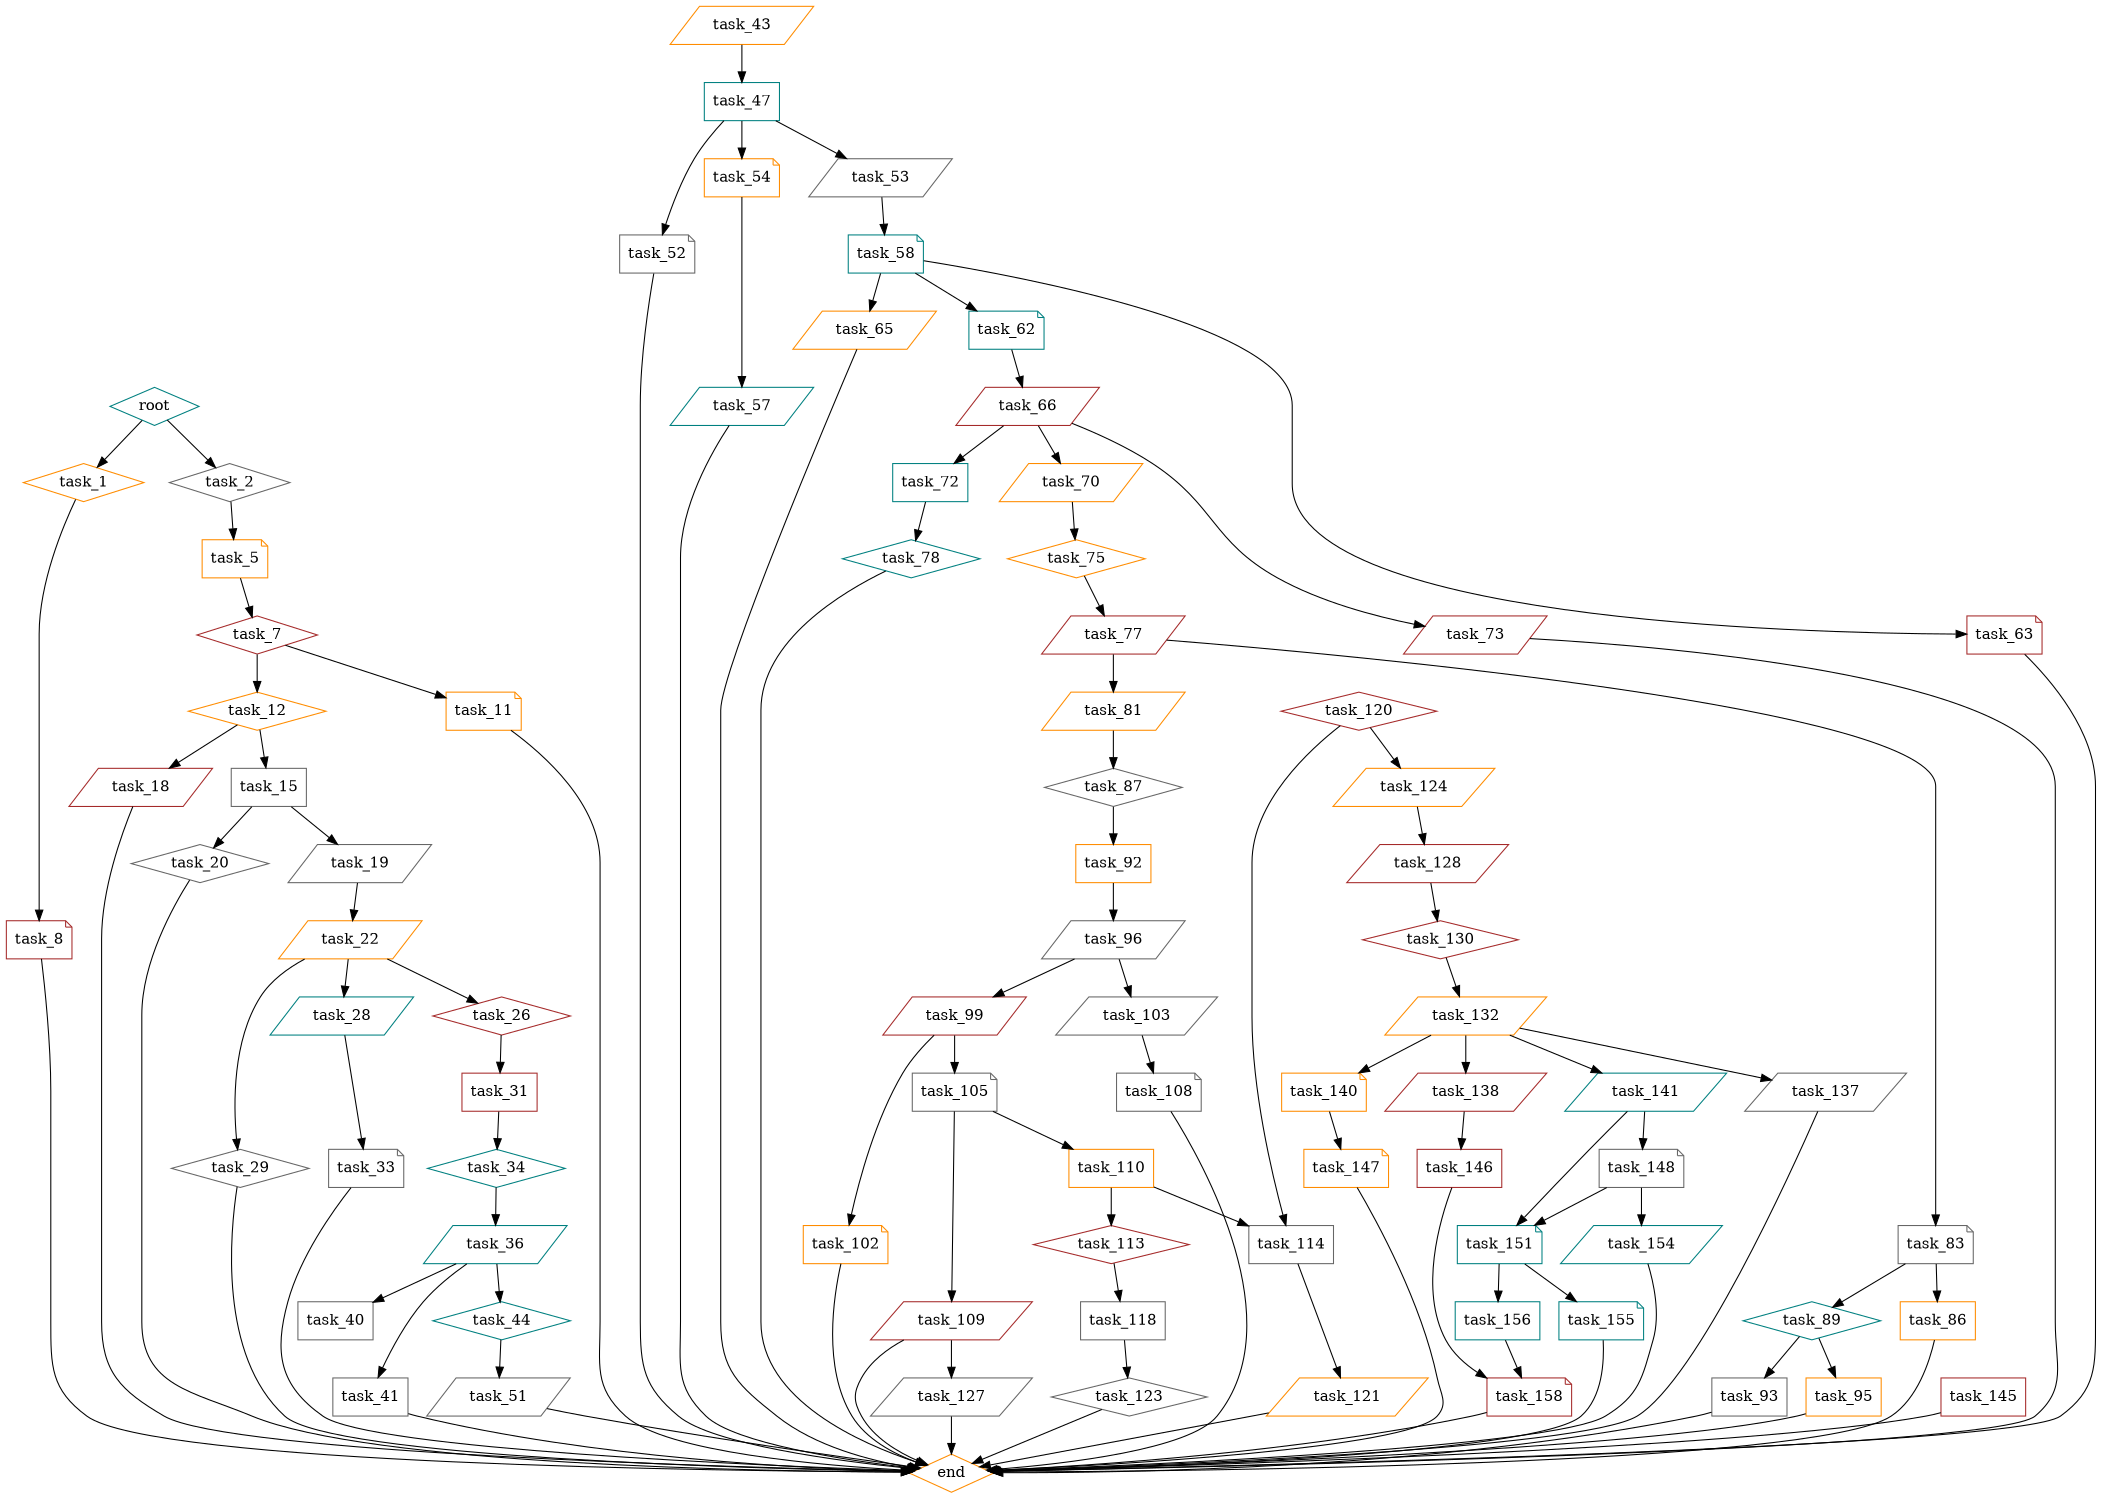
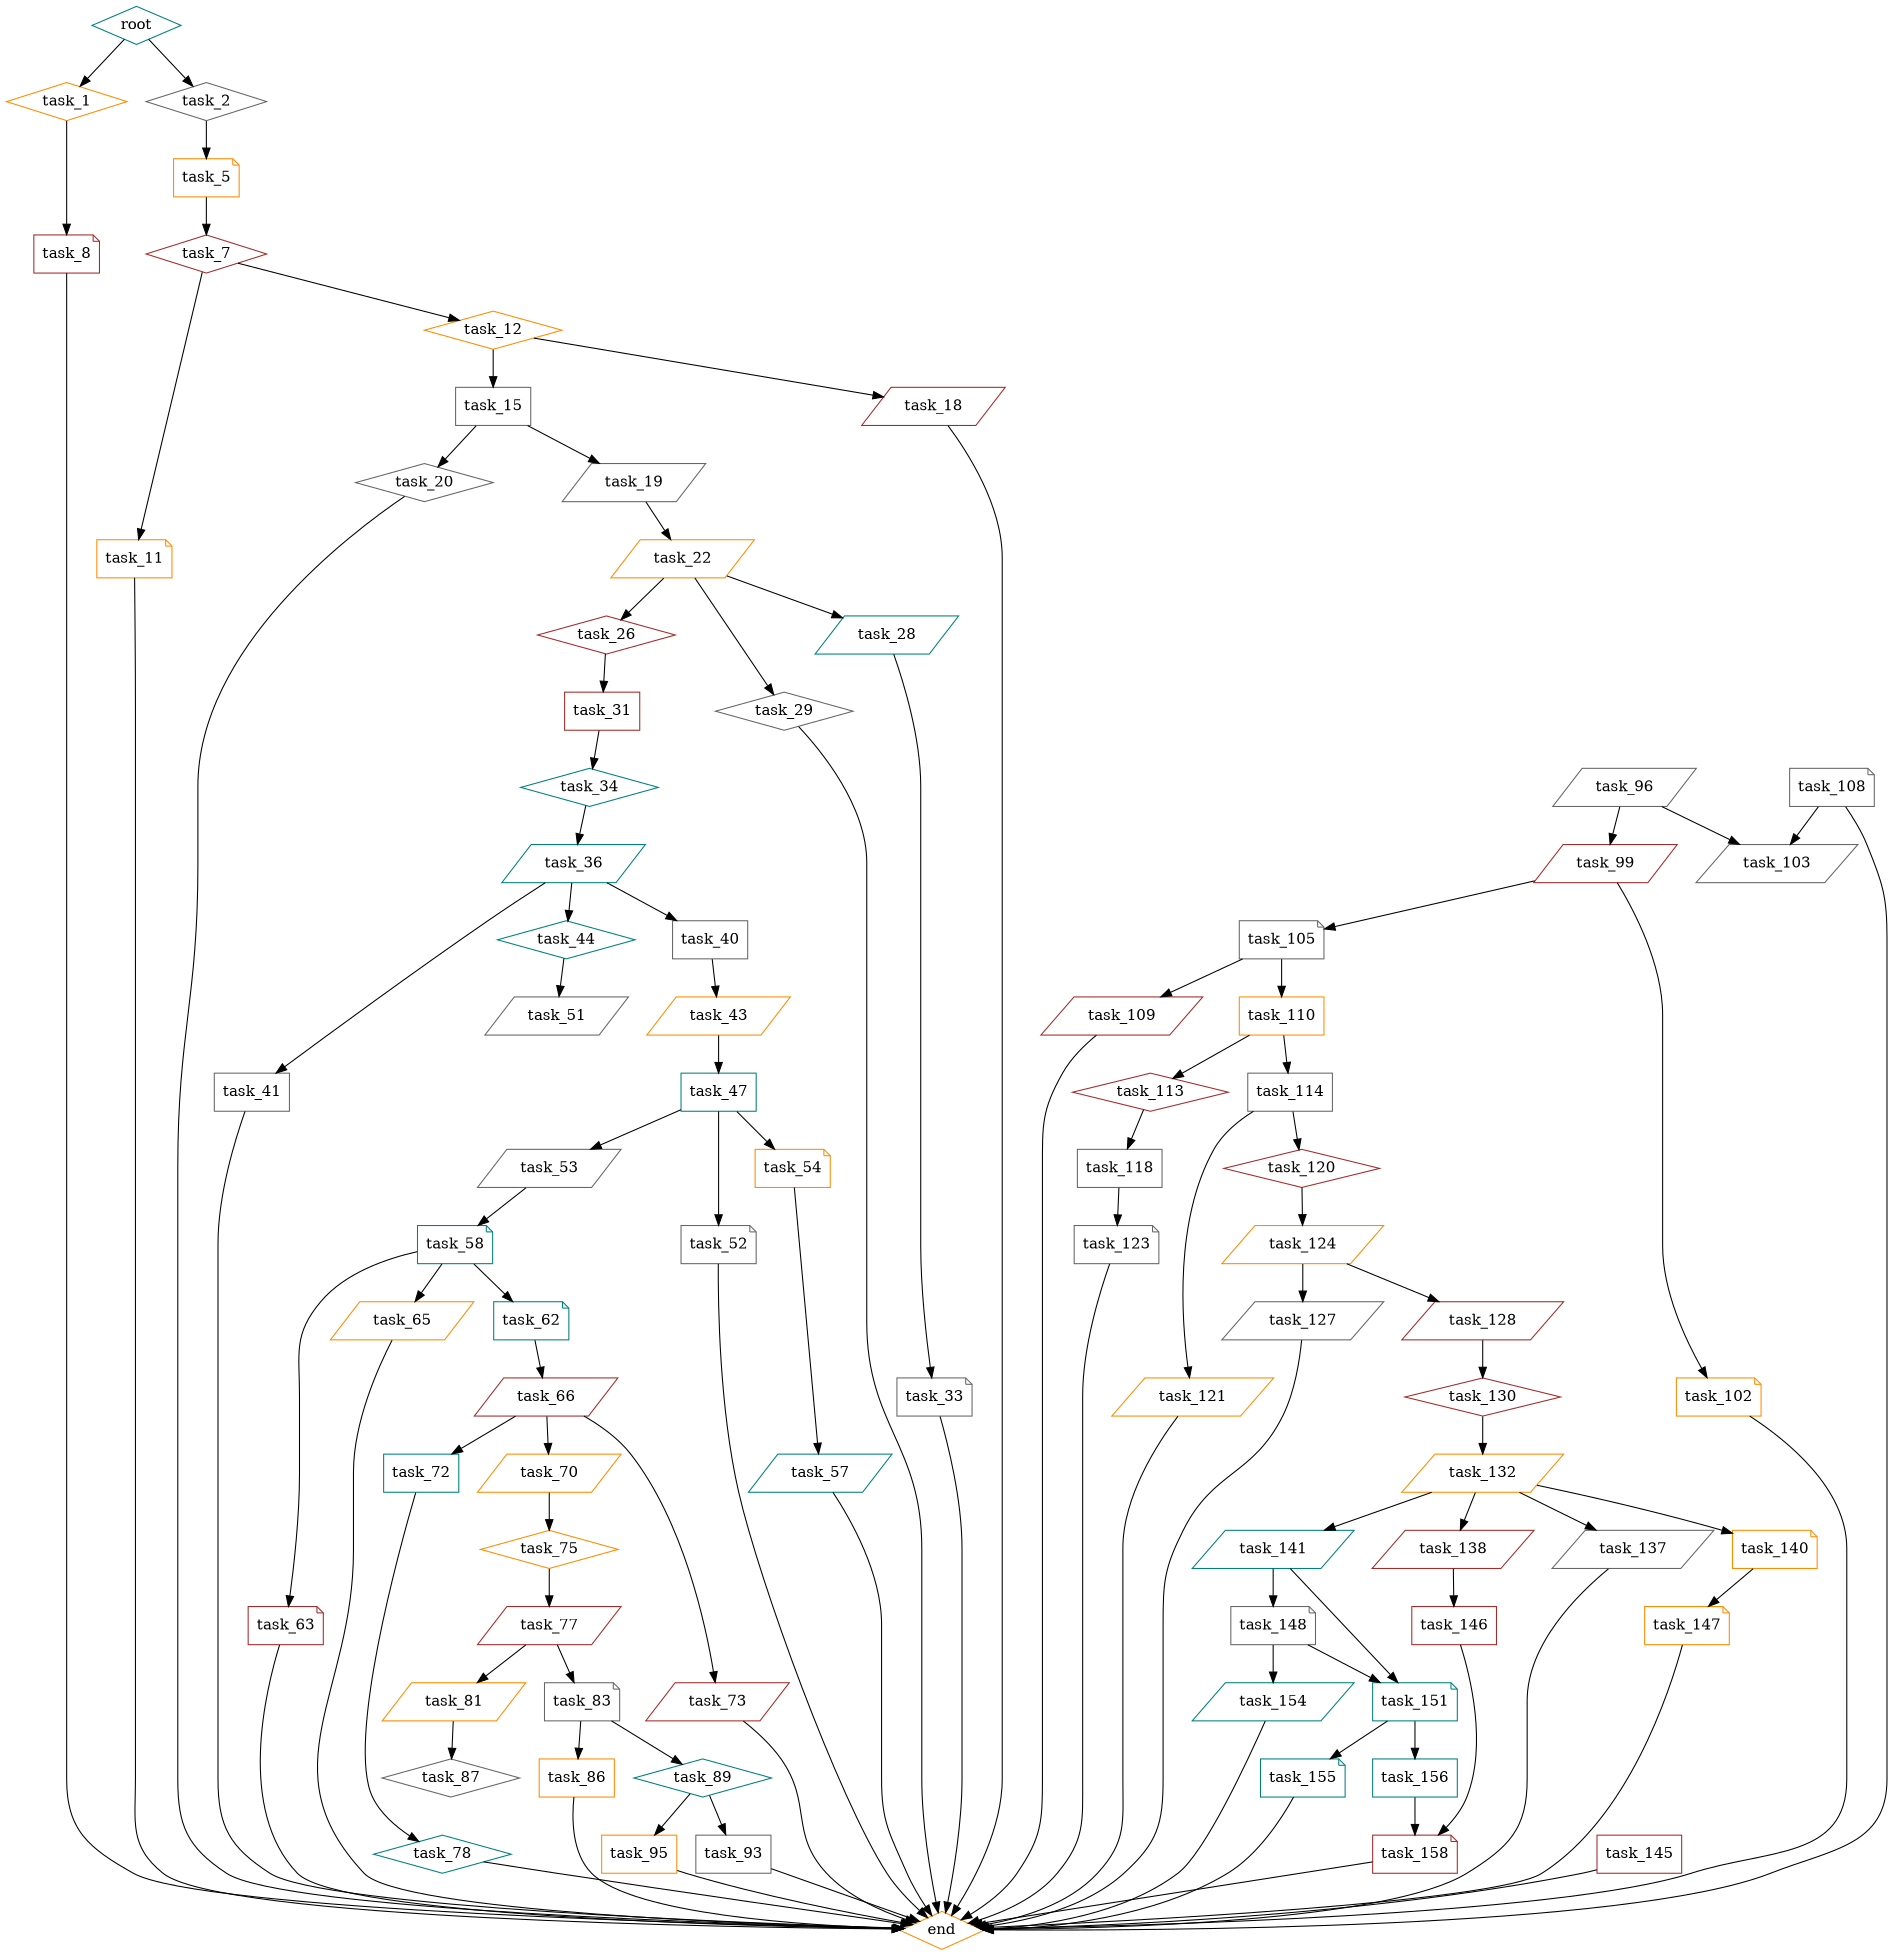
node "task_92": removed
edge "task_120" -> "task_114": reversed
edge "task_40" -> "task_43": added
edge "task_103" -> "task_108": reversed
edge "task_109" -> "task_127": now "task_124" -> "task_127"
node "task_123": shape diamond -> note
edge "task_51" -> "end": removed
